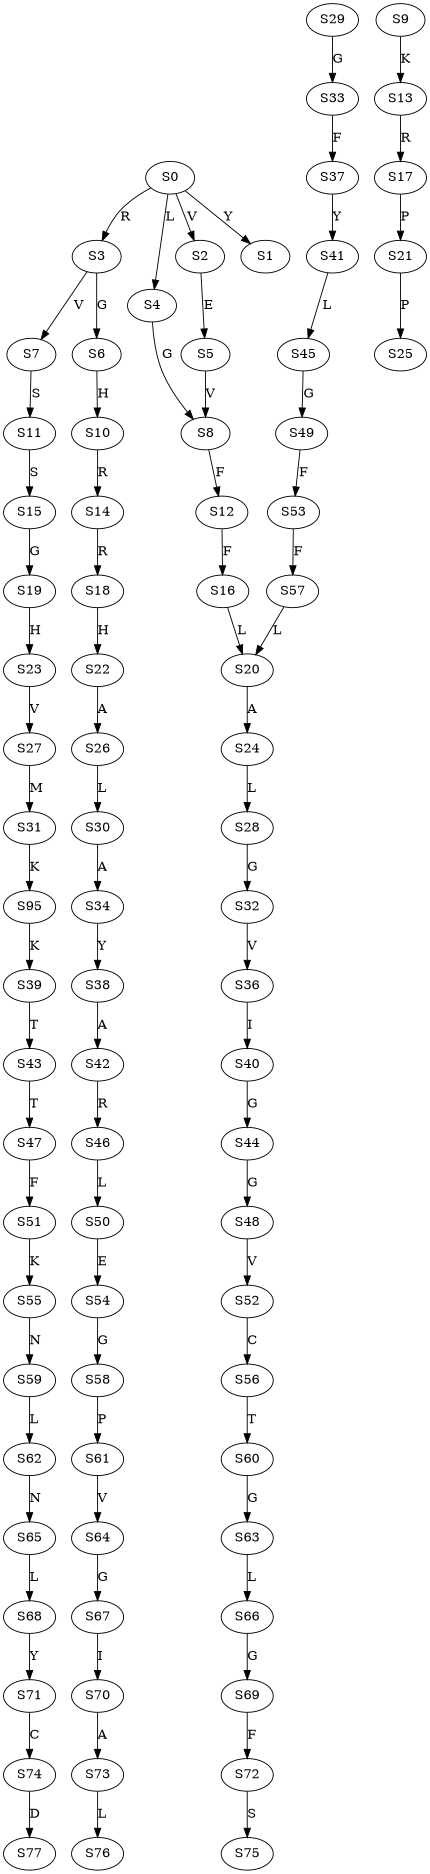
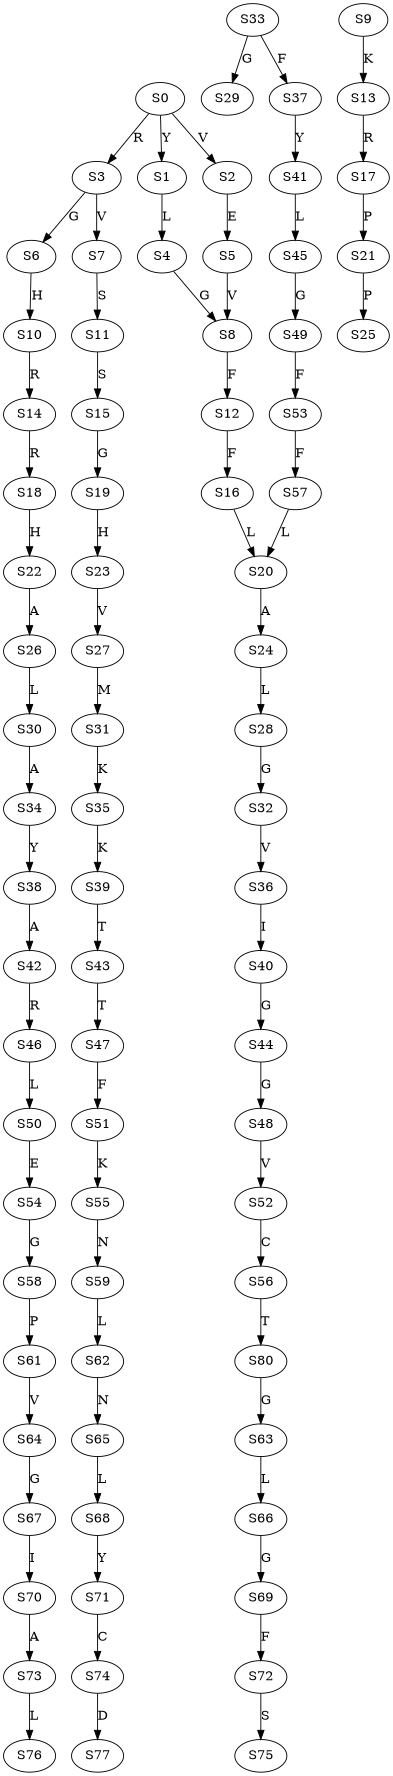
edge "S29" -> "S33": reversed
edge "S0" -> "S4": now "S1" -> "S4"
node "S95": label "S95" -> "S35"
node "S60": label "S60" -> "S80"
